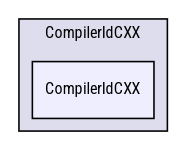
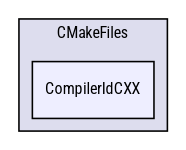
cluster "CompilerIdCXX": label "CompilerIdCXX" -> "CMakeFiles"
